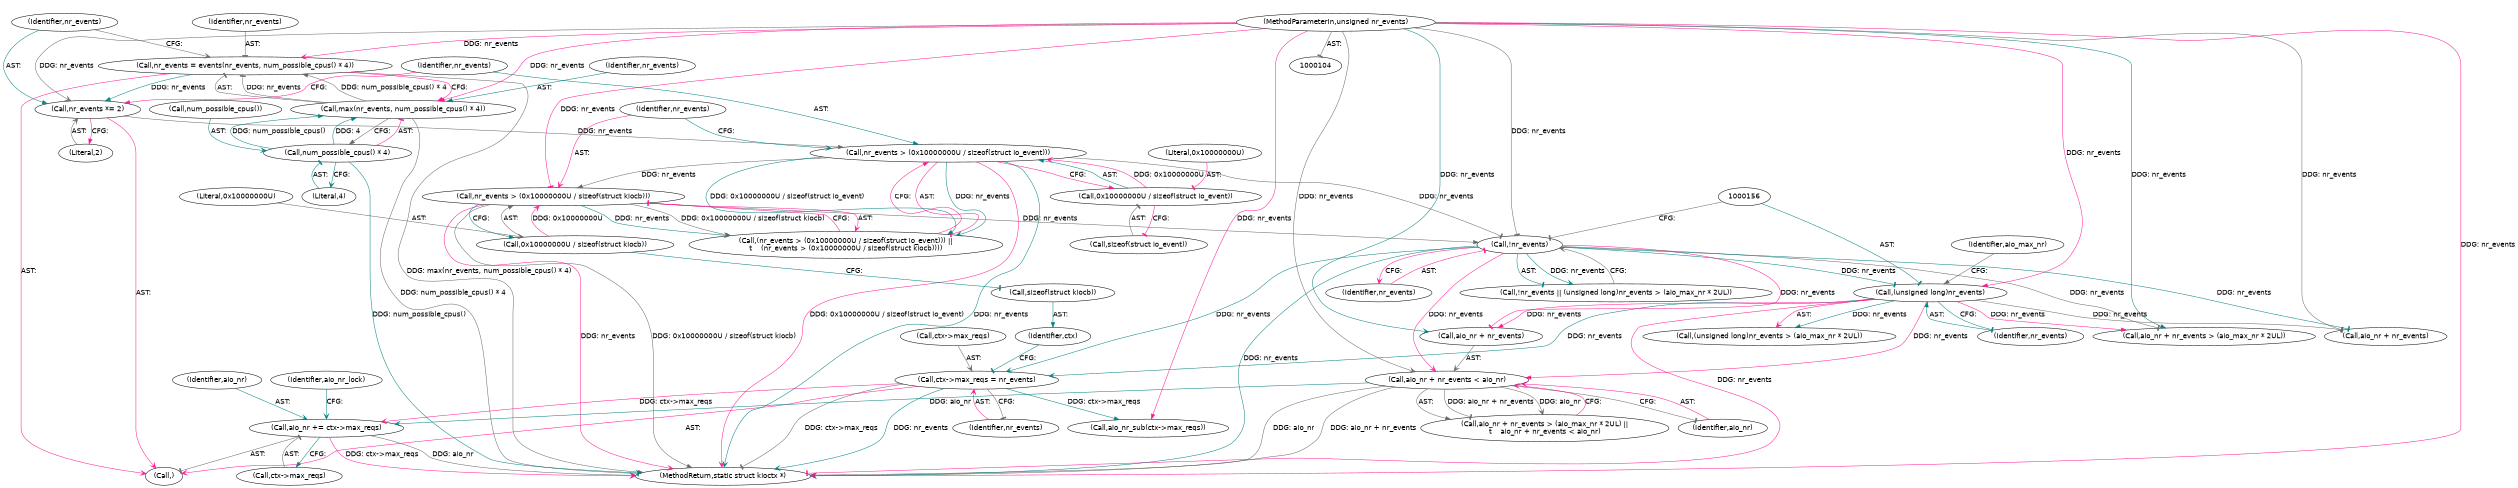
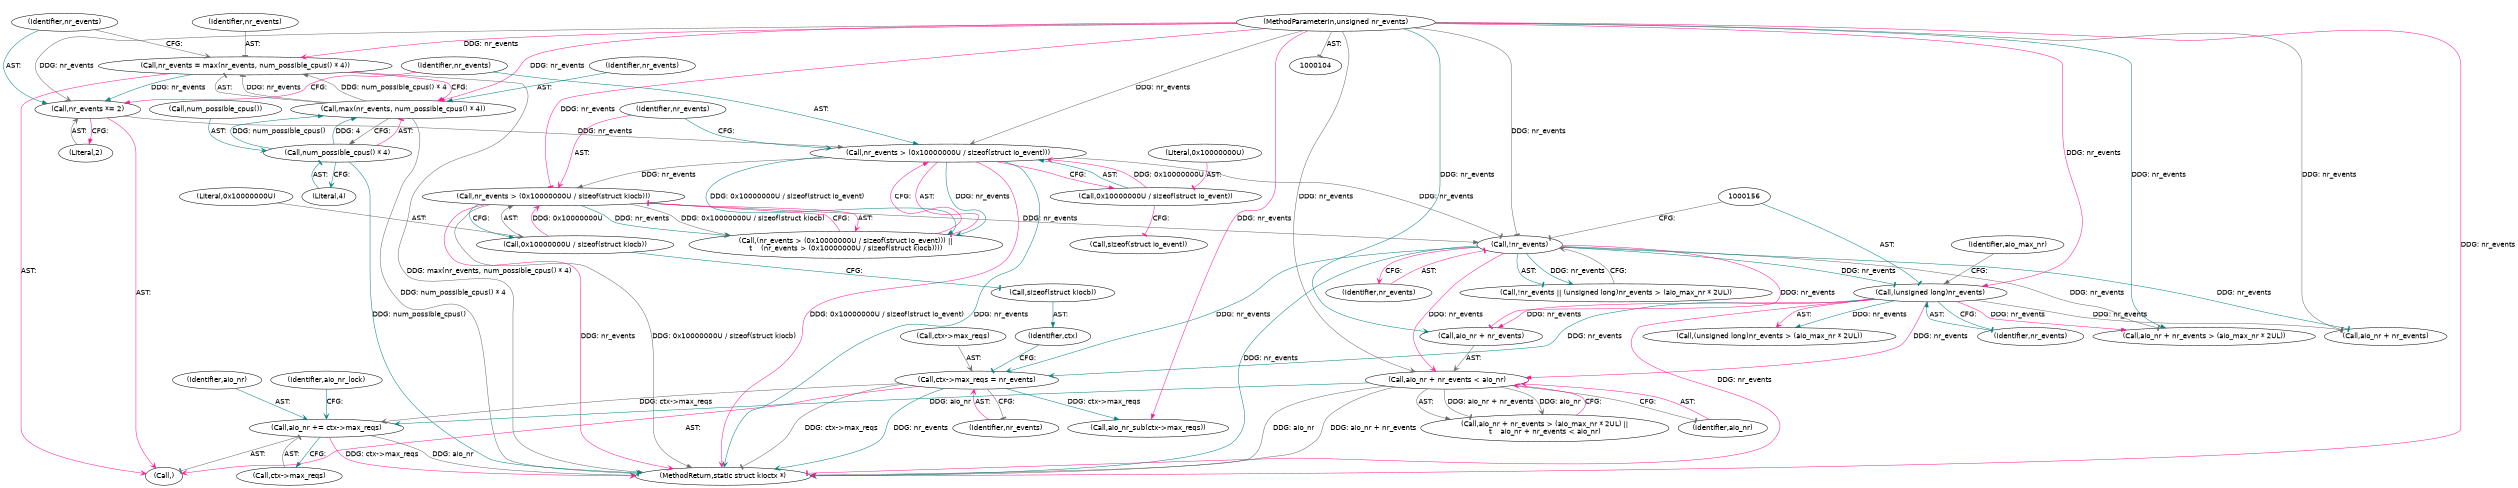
node "(Call,nr_events = events(nr_events, num_possible_cpus() * 4))": label "(Call,nr_events = events(nr_events, num_possible_cpus() * 4))" -> "(Call,nr_events = max(nr_events, num_possible_cpus() * 4))"
edge "(MethodParameterIn,unsigned nr_events)" -> "(Call,nr_events > (0x10000000U / sizeof(struct io_event)))": added, label "DDG: nr_events"
edge "(Call,sizeof(struct io_event))" -> "(Call,0x10000000U / sizeof(struct io_event))": removed, label "AST:"
edge "(Call,ctx->max_reqs = nr_events)" -> "(Call,aio_nr += ctx->max_reqs)": color deeppink -> gray40
